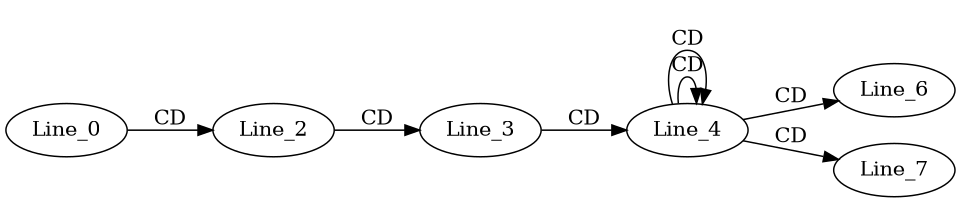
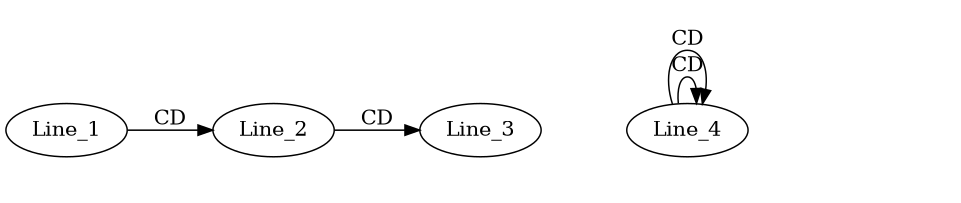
node "Line_6": removed
node "Line_0": label "Line_0" -> "Line_1"
edge "Line_3" -> "Line_4": removed, label "CD"
node "Line_7": removed
